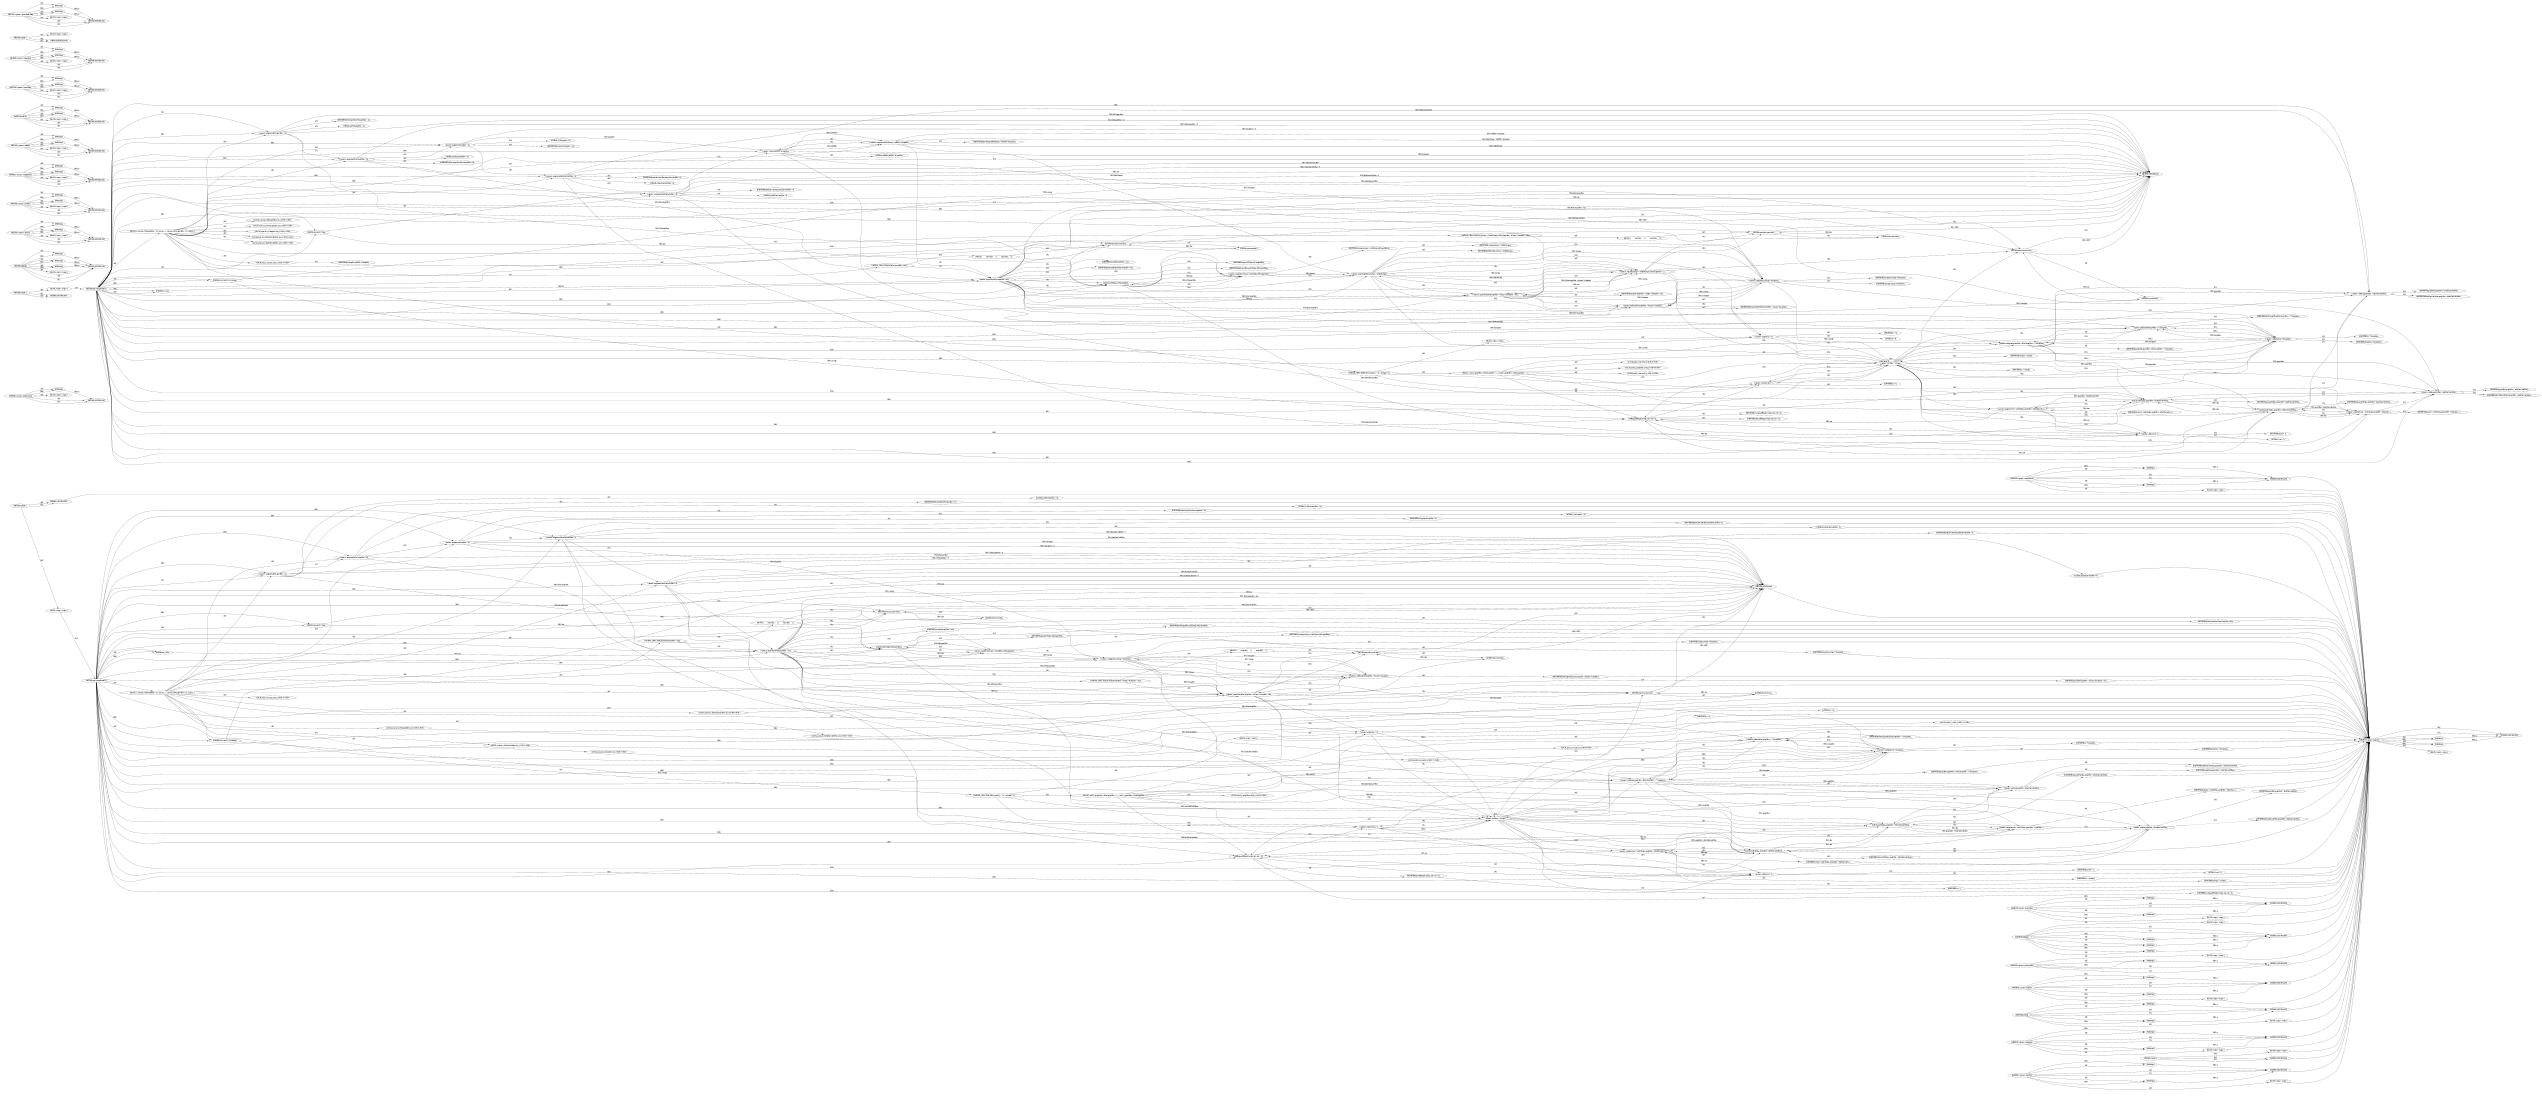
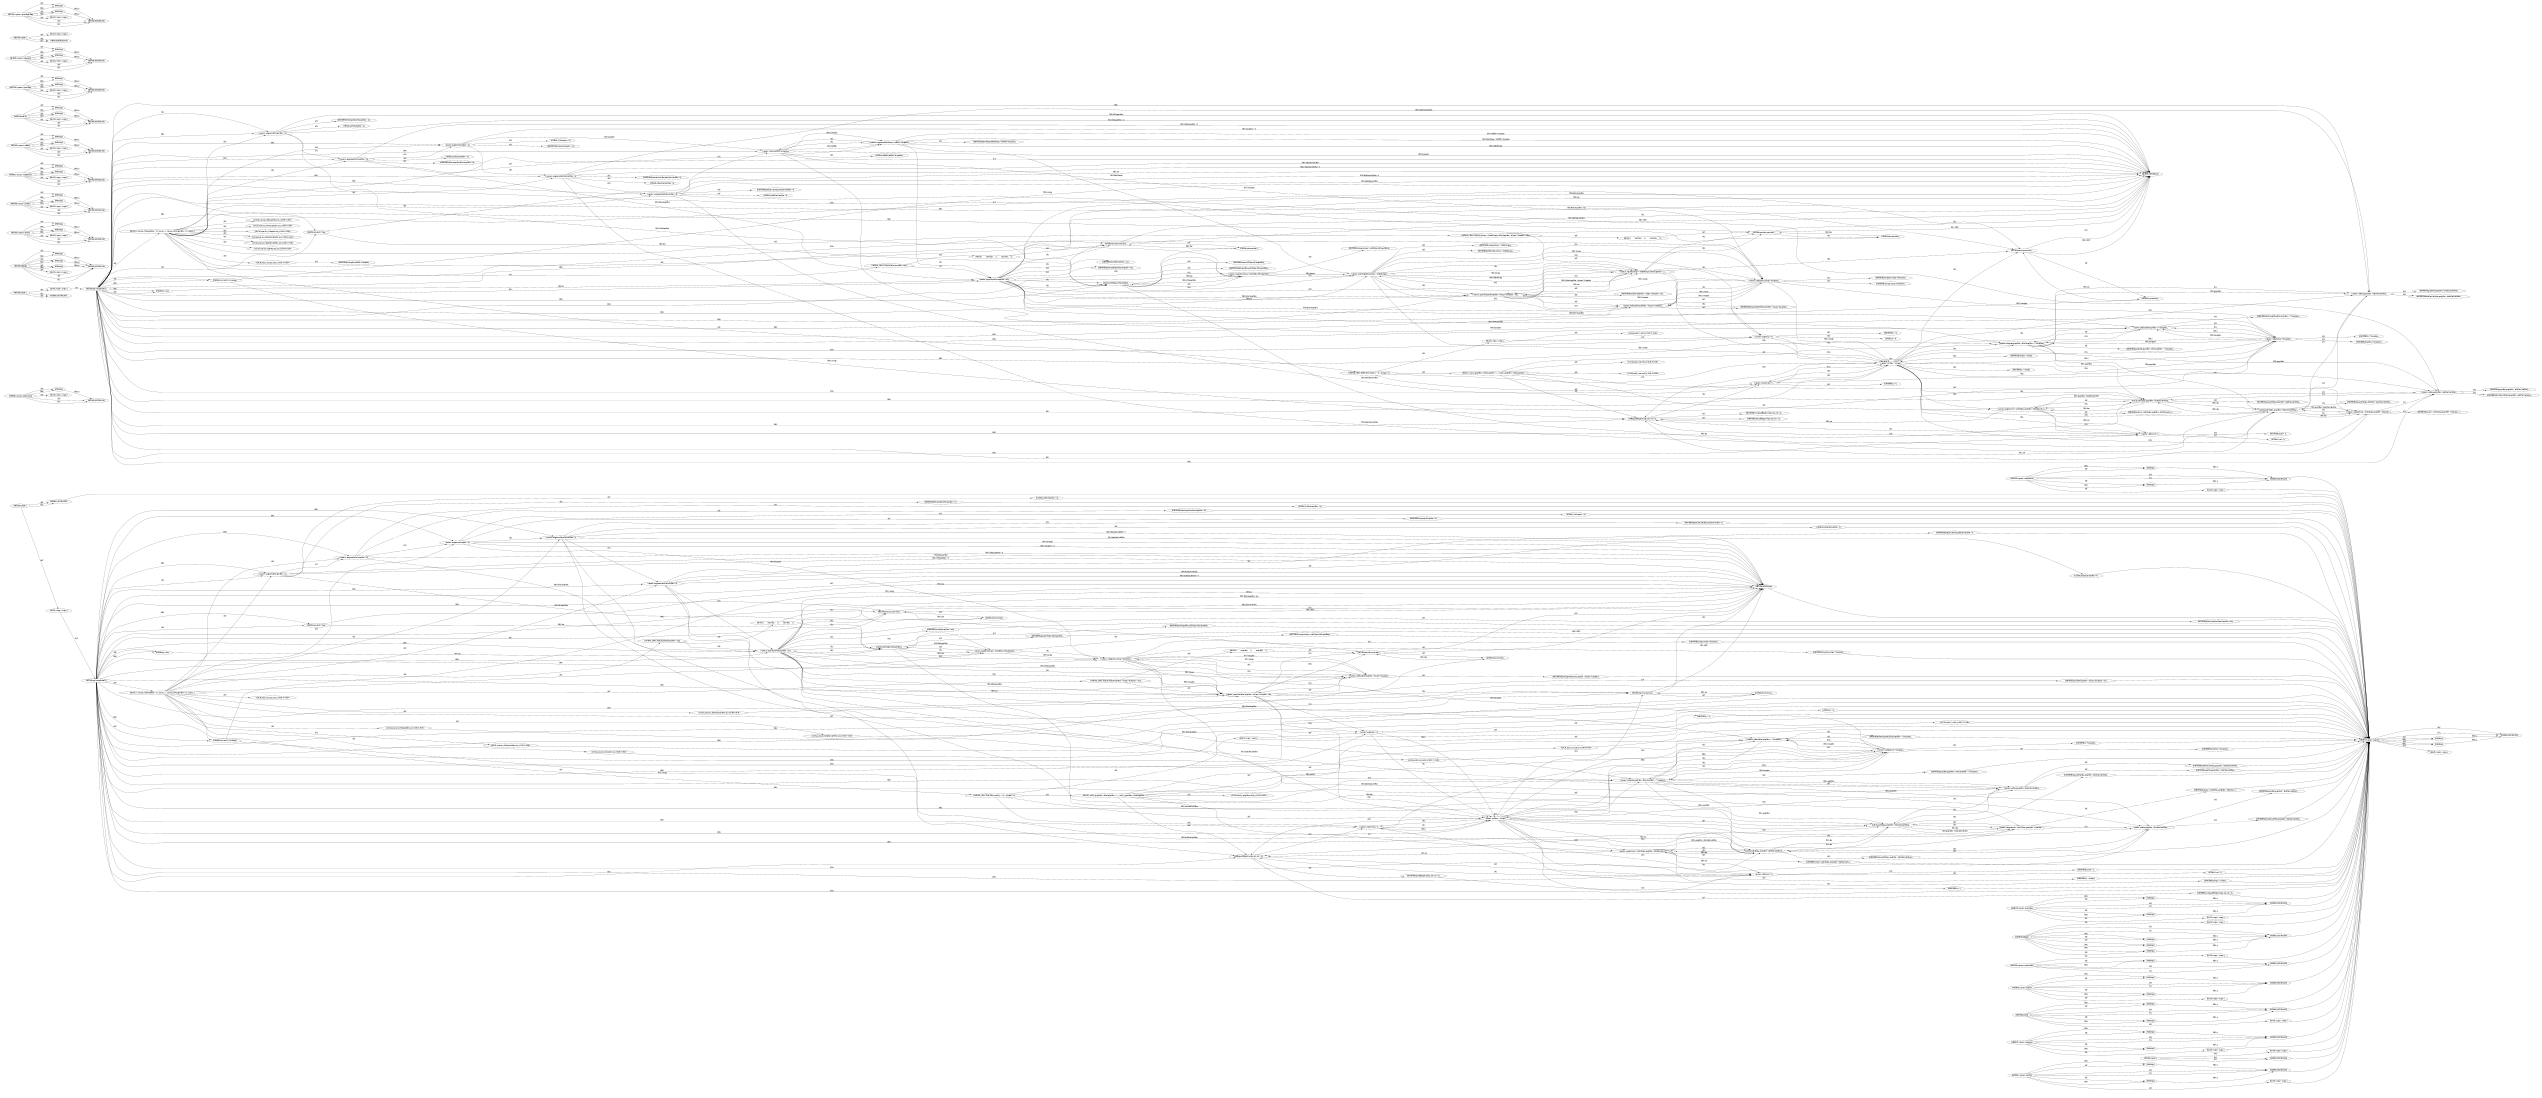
node "<(LOCAL,const size_t kMaxNGroups: size_t)<SUB>8</SUB>>": added
node "<(LOCAL,uint32_t i: uint32_t)<SUB>17</SUB>>": added
node "<(LOCAL,uint32_t groupOffset: uint32_t)<SUB>18</SUB>>": removed
